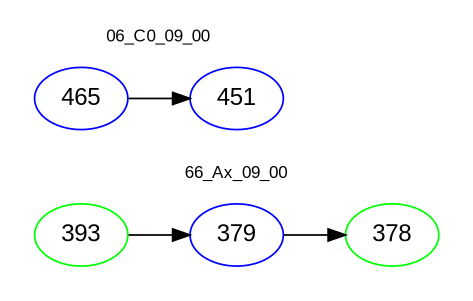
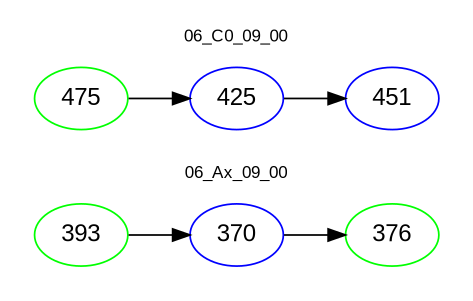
node "465": label "465" -> "425"
node "475": added
cluster "66_Ax_09_00": label "66_Ax_09_00" -> "06_Ax_09_00"
node "379": label "379" -> "370"
node "378": label "378" -> "376"
